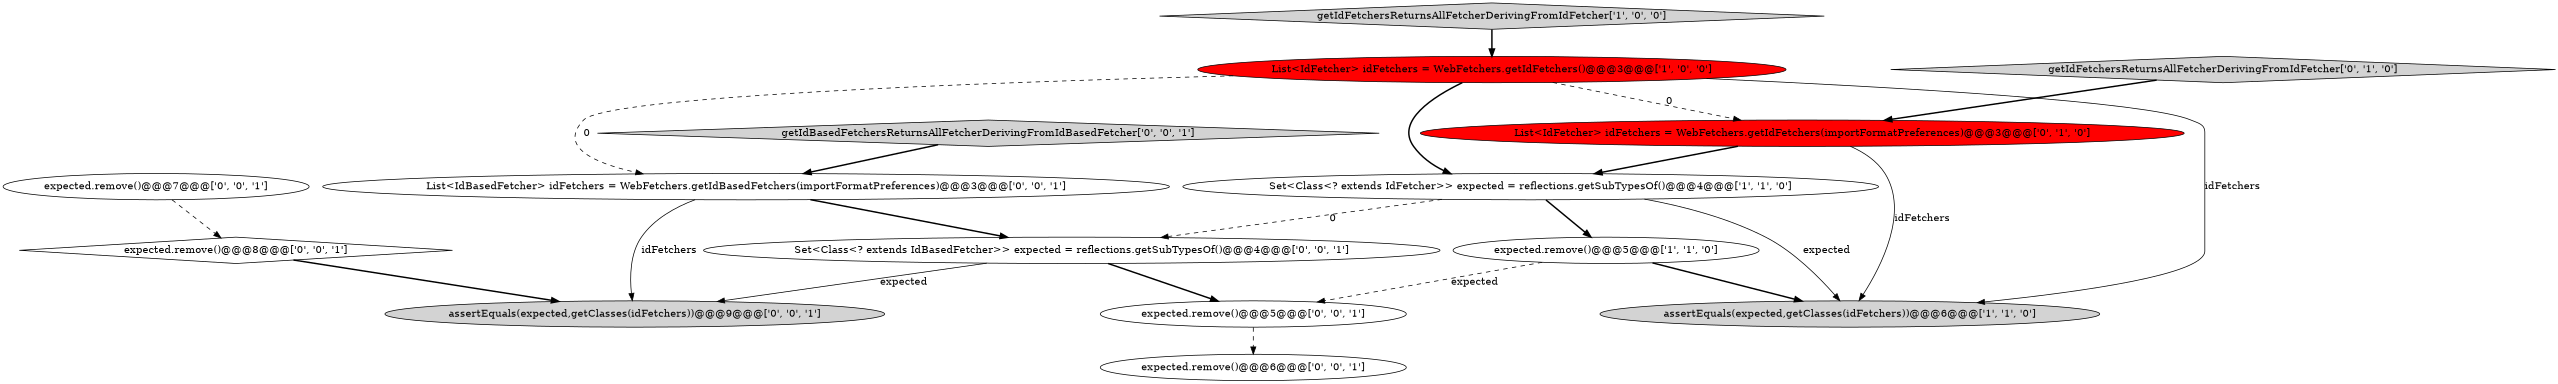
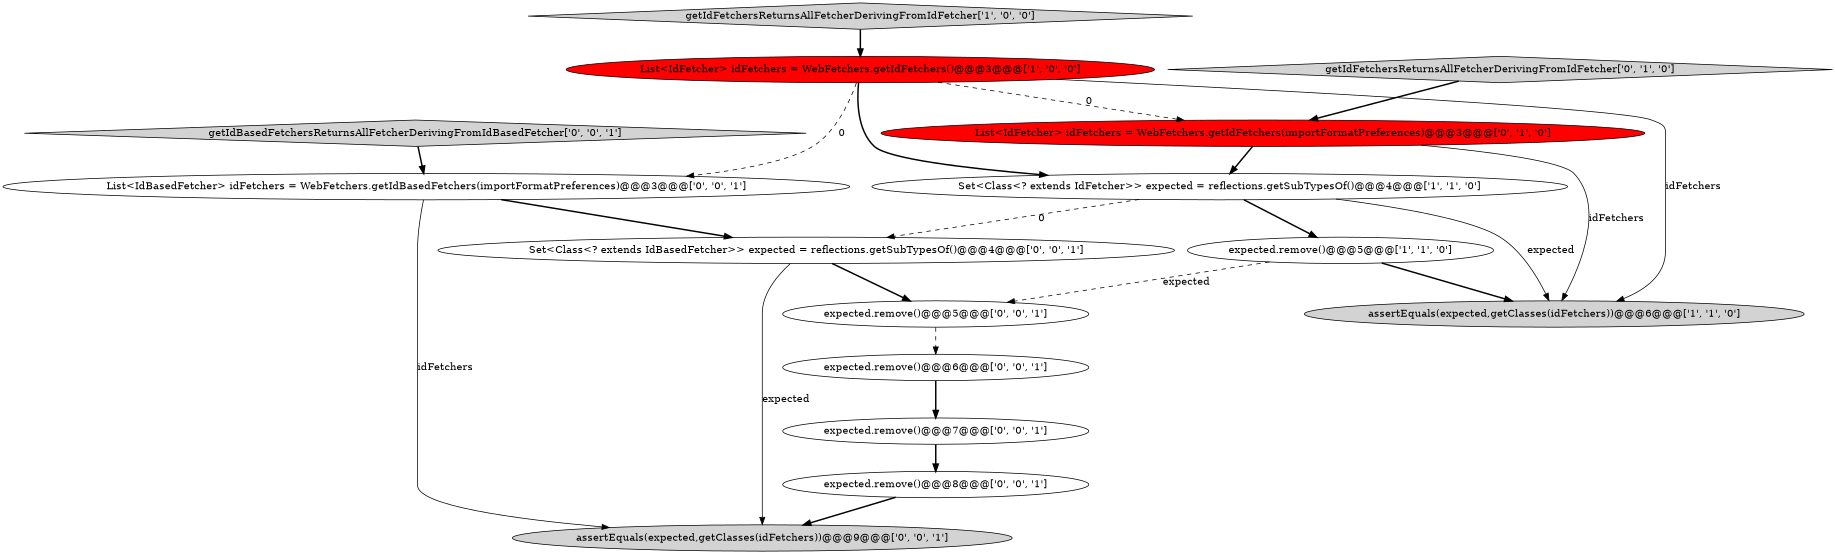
edge "expected.remove()@@@7@@@['0', '0', '1']" -> "expected.remove()@@@8@@@['0', '0', '1']": style dashed -> bold
node "expected.remove()@@@8@@@['0', '0', '1']": shape diamond -> ellipse
edge "expected.remove()@@@6@@@['0', '0', '1']" -> "expected.remove()@@@7@@@['0', '0', '1']": added
